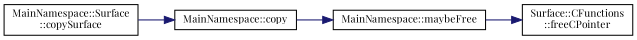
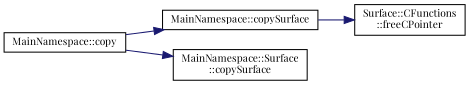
edge "MainNamespace::Surface ::copySurface" -> "MainNamespace::copy": reversed
node "MainNamespace::maybeFree": label "MainNamespace::maybeFree" -> "MainNamespace::copySurface"
